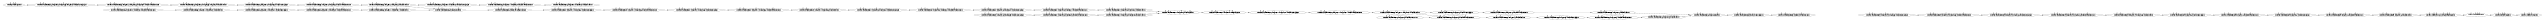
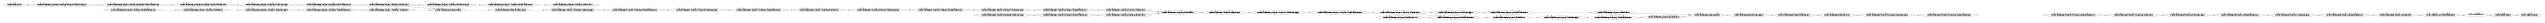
node "root_a_0/backbone_c_5/blocksr_b/relu_0": added
node "root_a_0/backbone_c_9/body_a_19/body_b_28/block_e/conv3x3_1": removed
